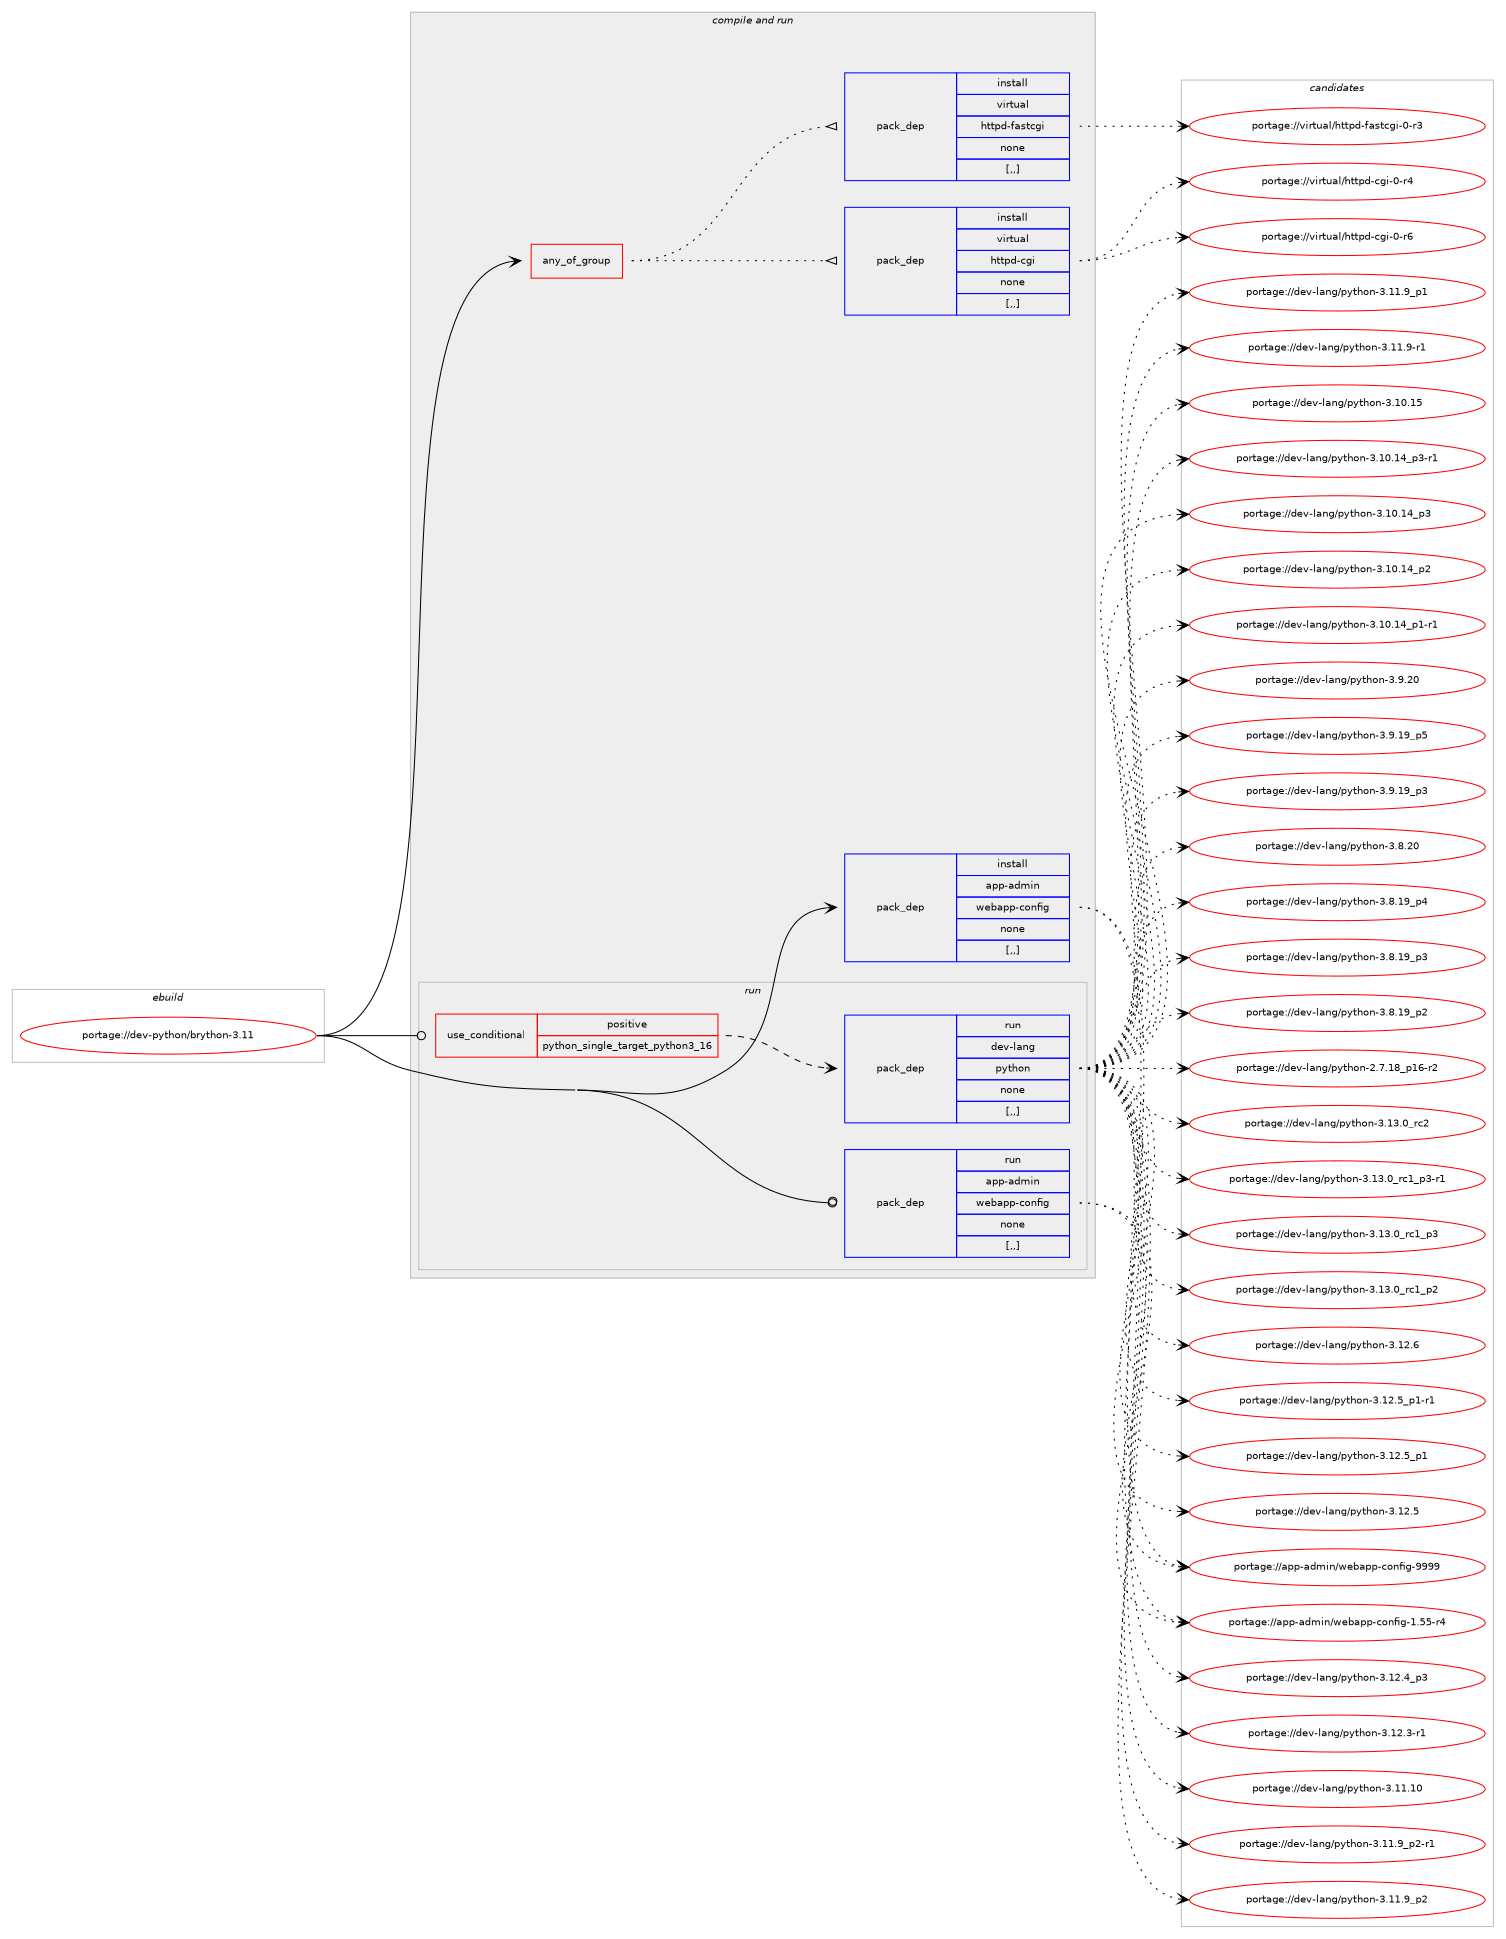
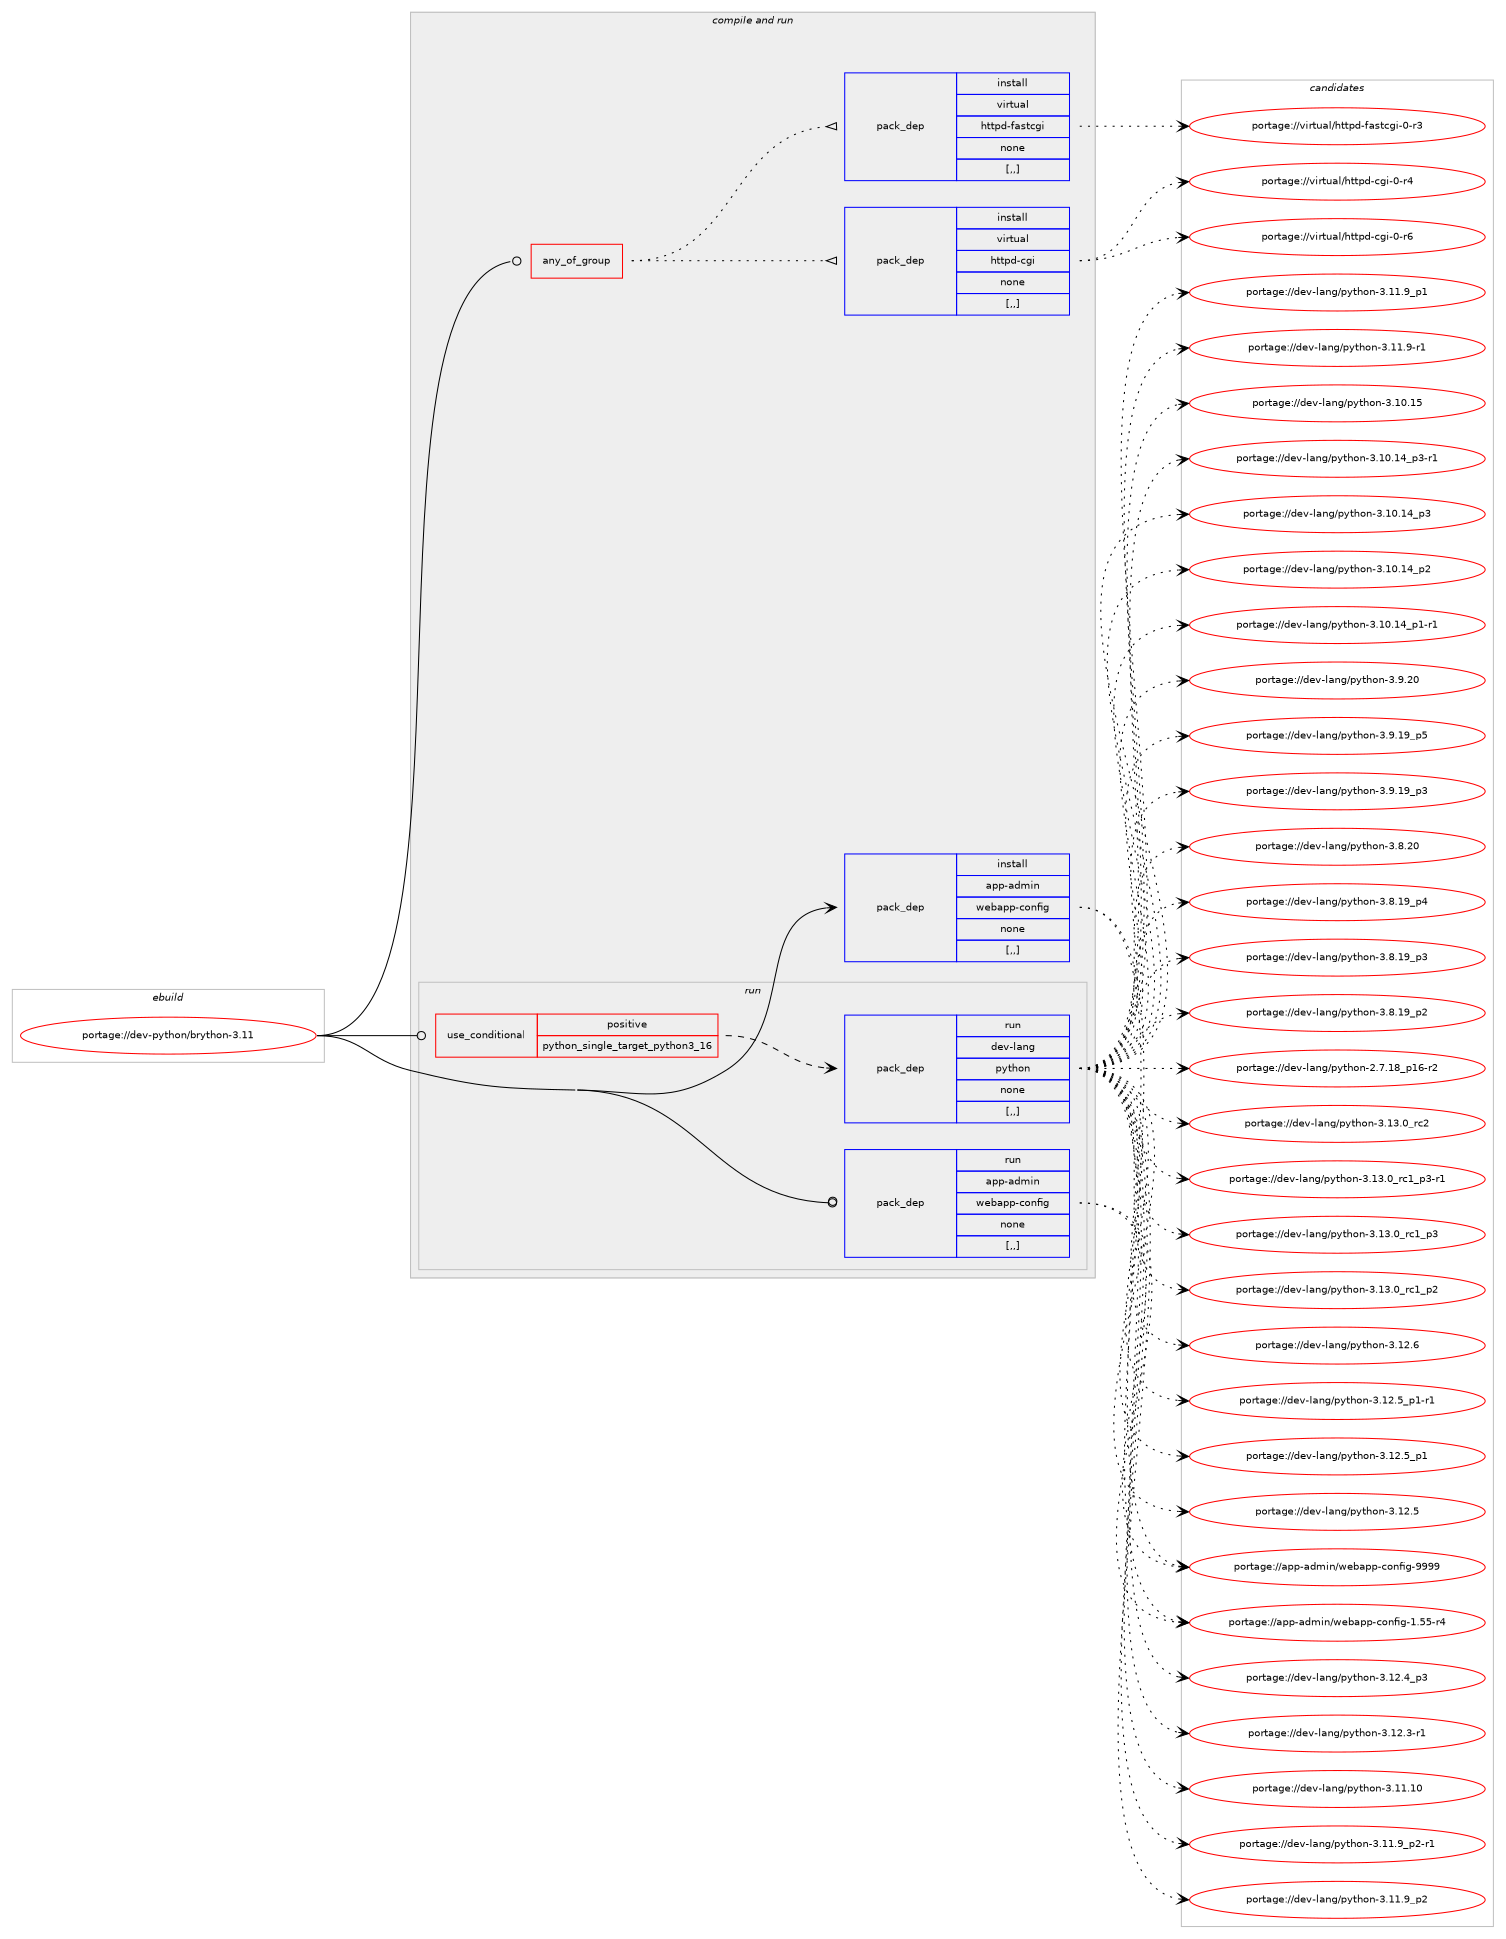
edge "portage://dev-python/brython-3.11" -> "any_of_group": arrowhead vee -> odot
